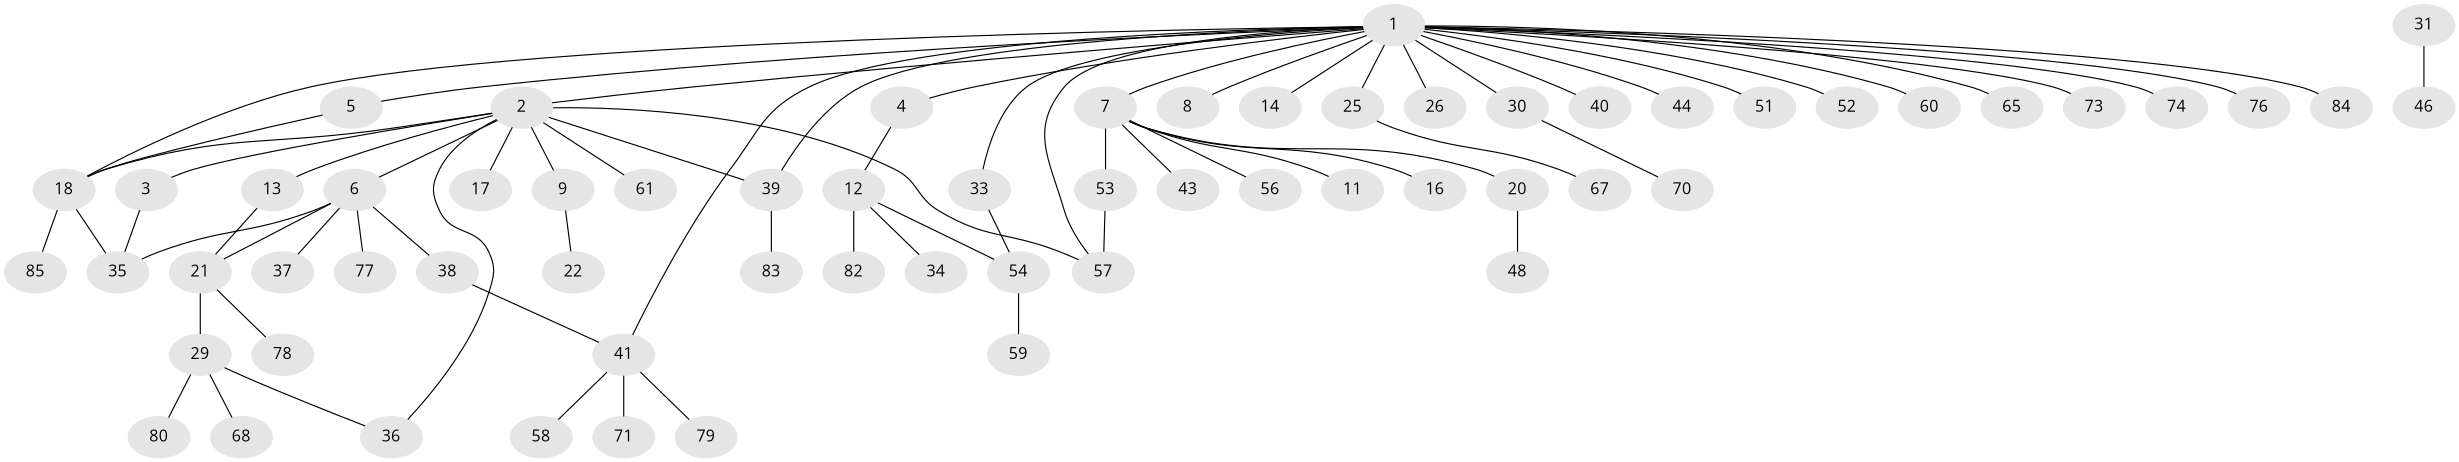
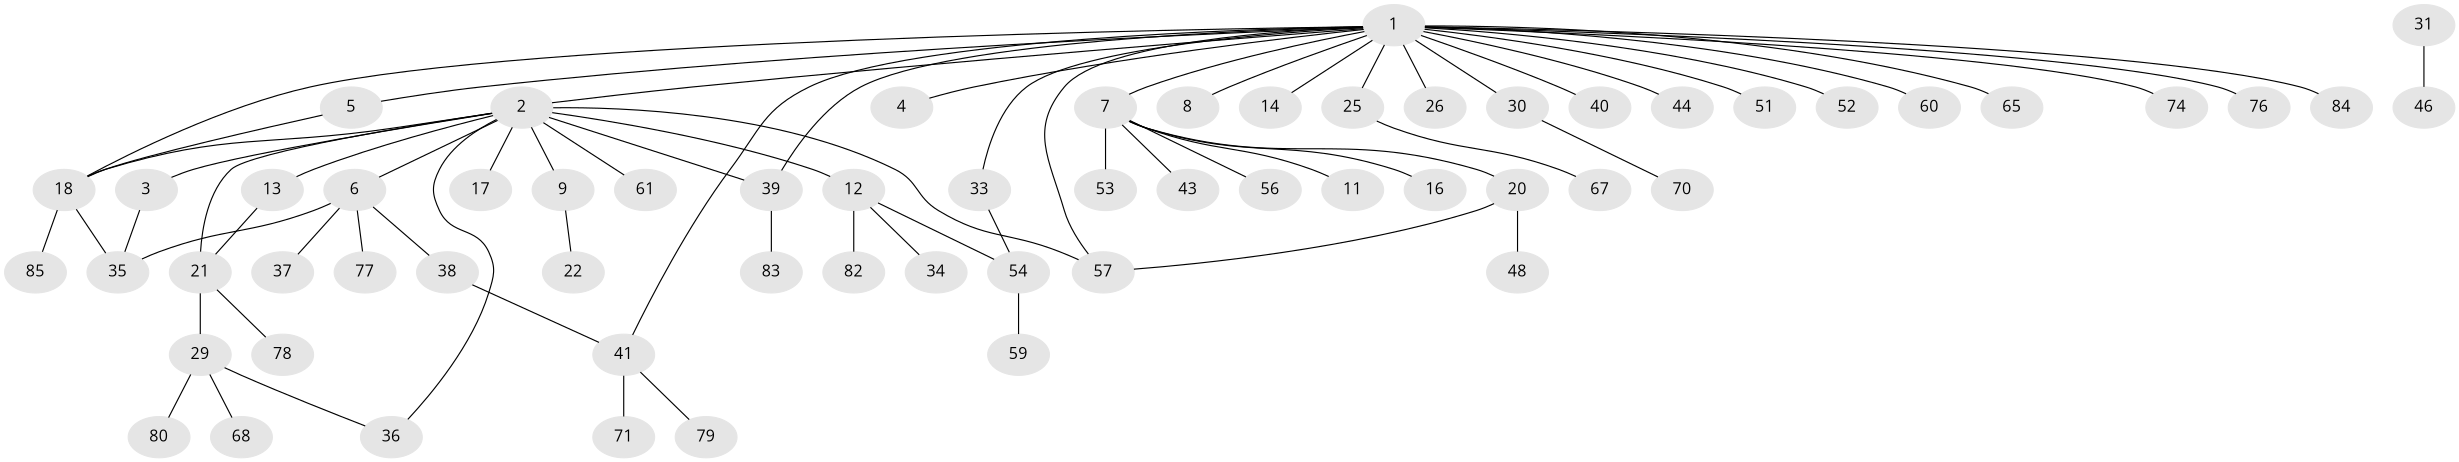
node "73": removed
edge "4" -- "12": now "2" -- "12"
edge "6" -- "21": now "2" -- "21"
edge "53" -- "57": now "20" -- "57"
node "58": removed
